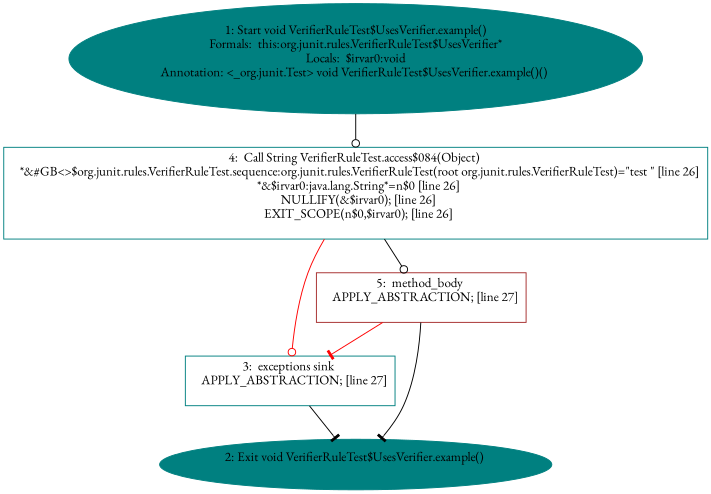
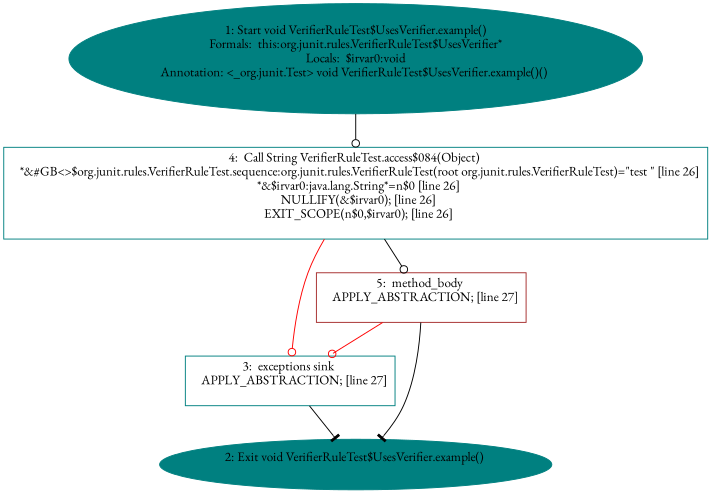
edge "5:  method_body APPLY_ABSTRACTION; [line 27]" -> "3:  exceptions sink APPLY_ABSTRACTION; [line 27]": arrowhead tee -> odot
